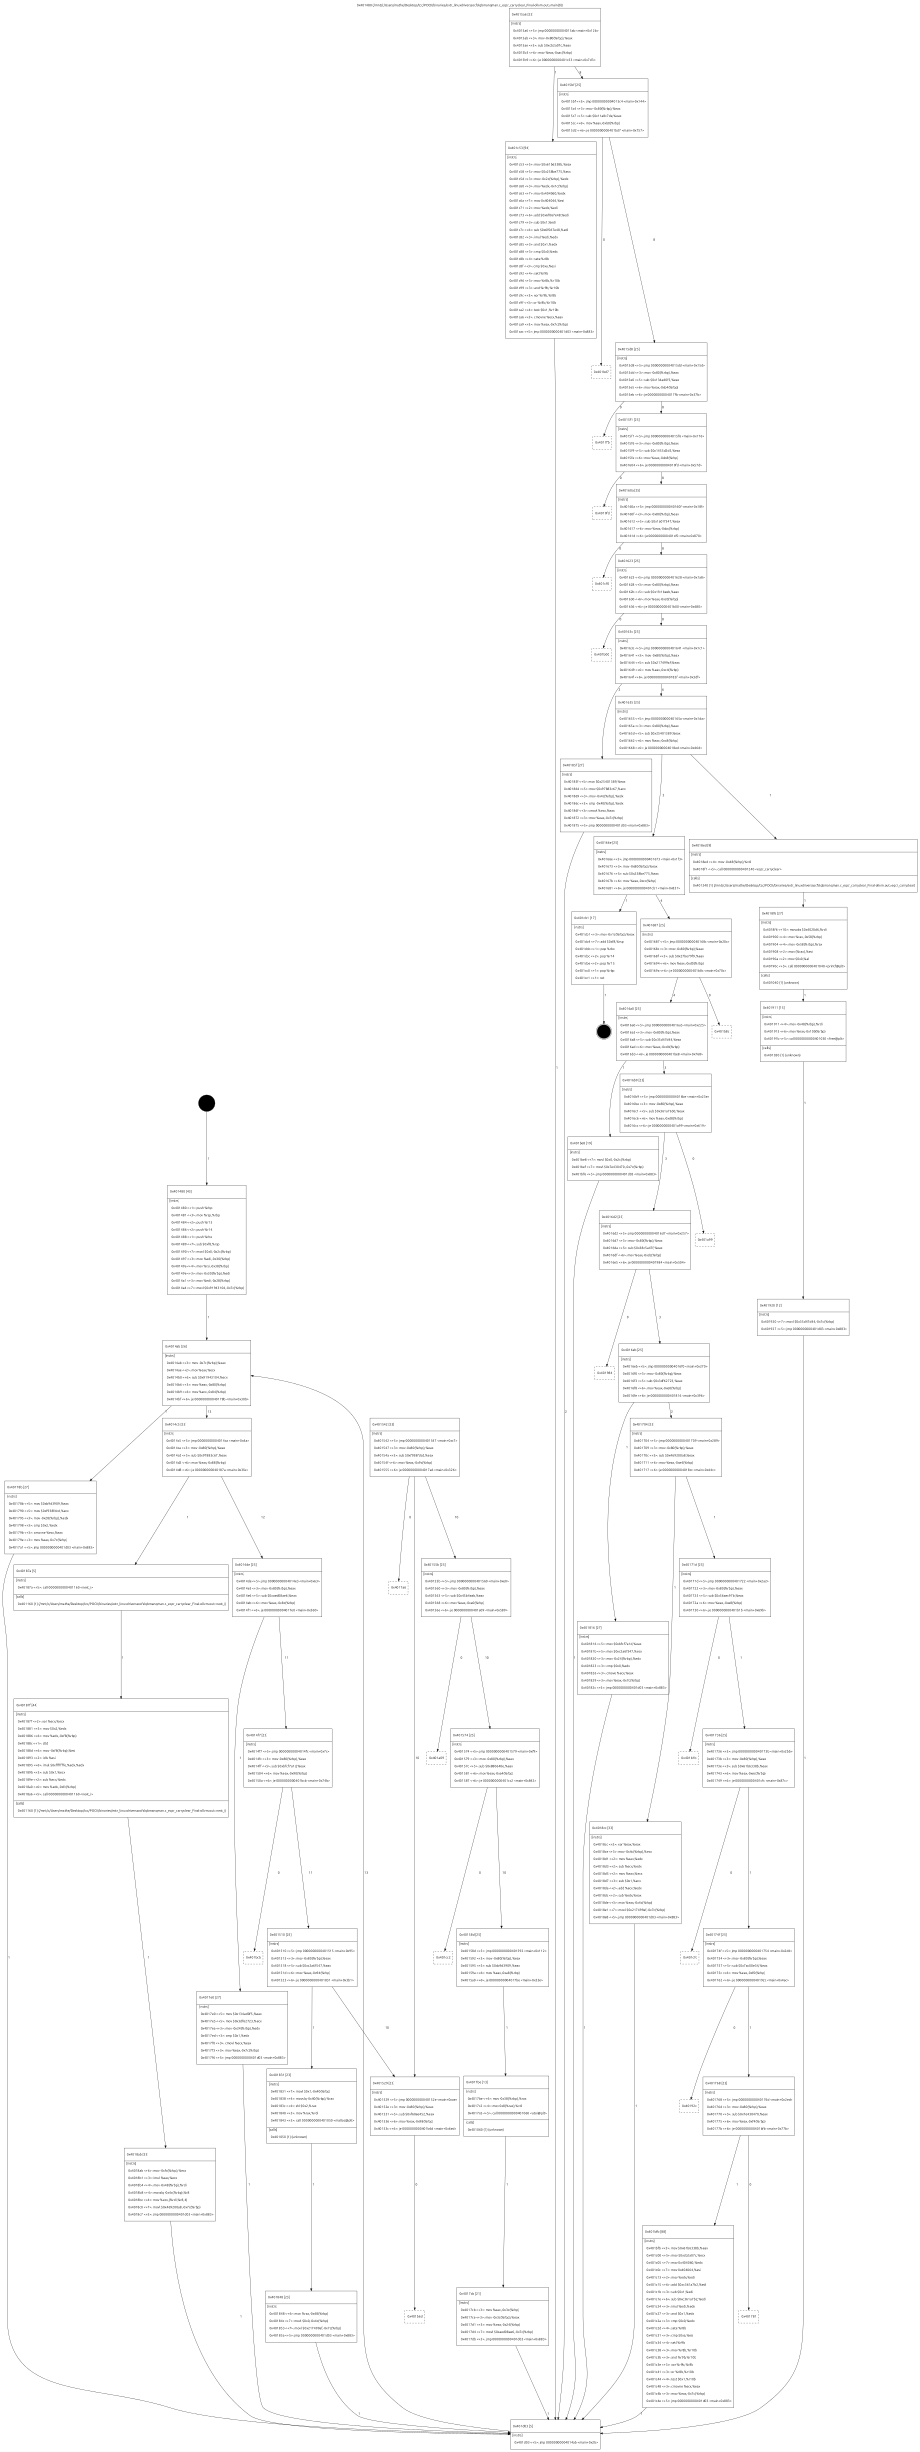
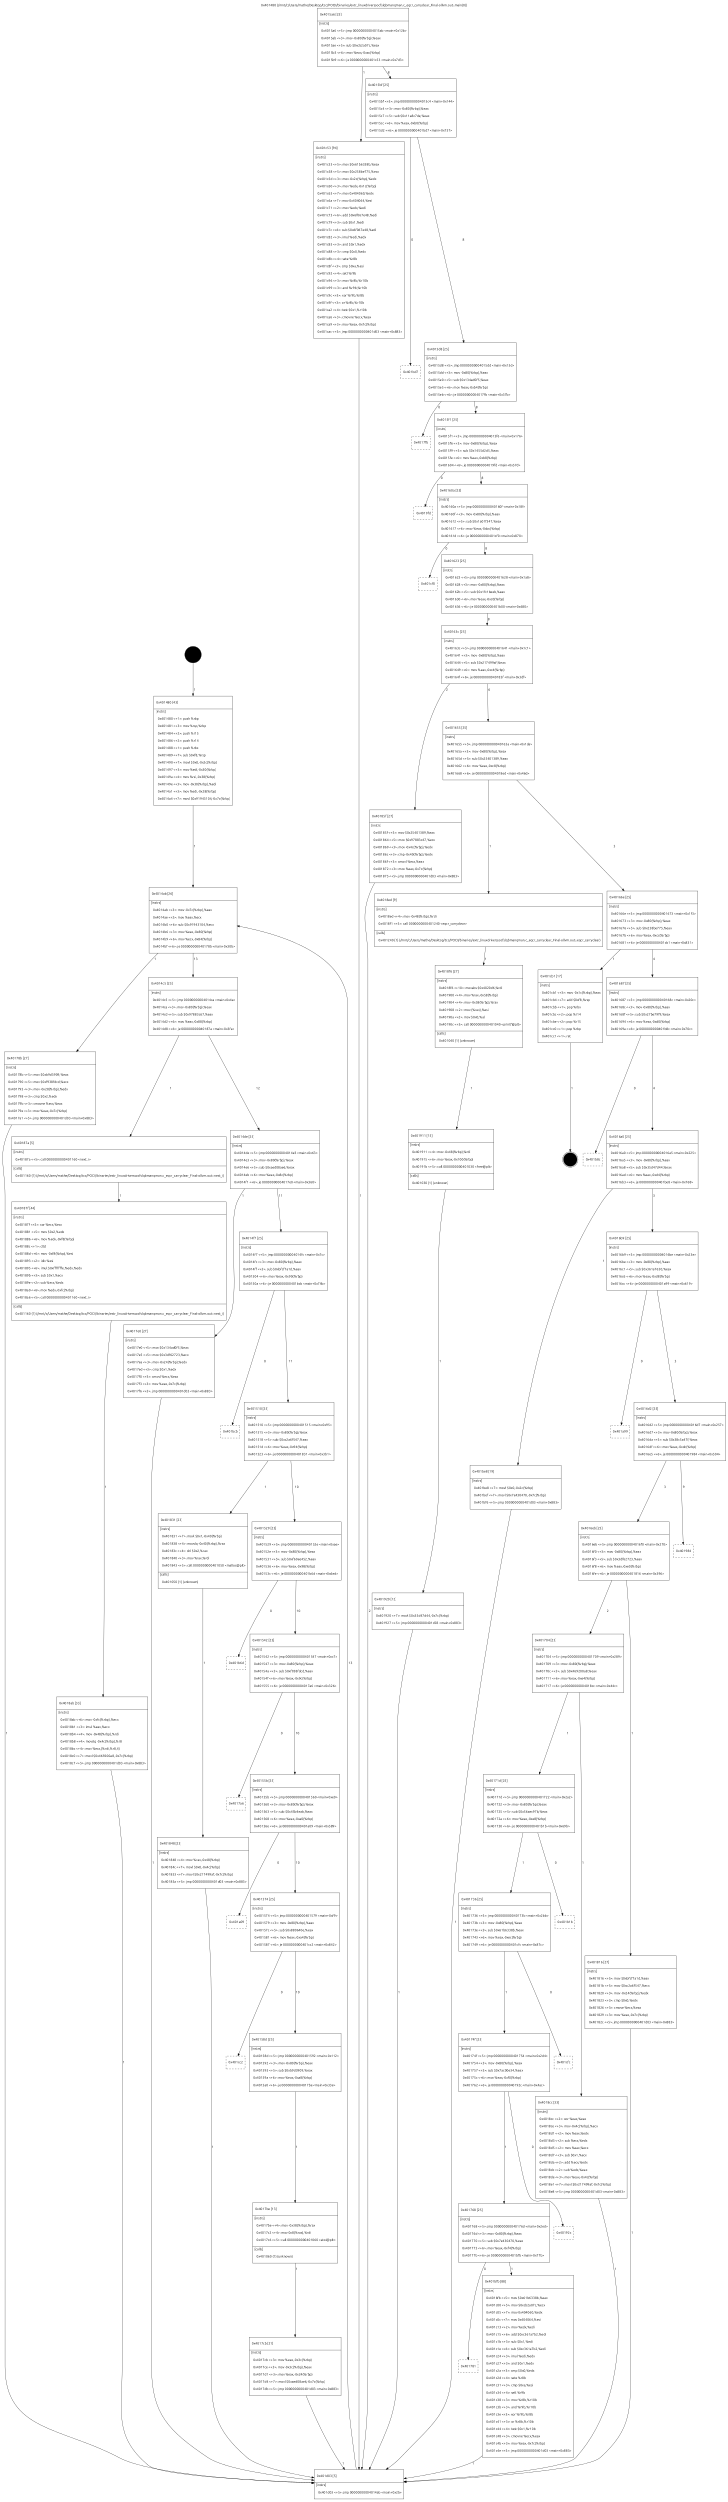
node "0x401b00": removed
edge "0x401542 [25]" -> "0x401529 [25]": reversed
